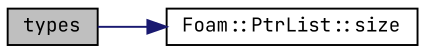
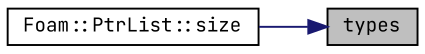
edge "types" -> "Foam::PtrList::size": reversed
